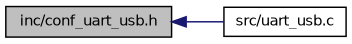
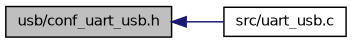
node "inc/conf_uart_usb.h": label "inc/conf_uart_usb.h" -> "usb/conf_uart_usb.h"
